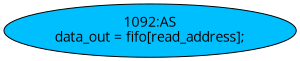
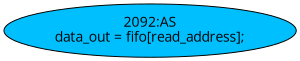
node "1092:AS data_out = fifo[read_address];": label "1092:AS data_out = fifo[read_address];" -> "2092:AS data_out = fifo[read_address];"
